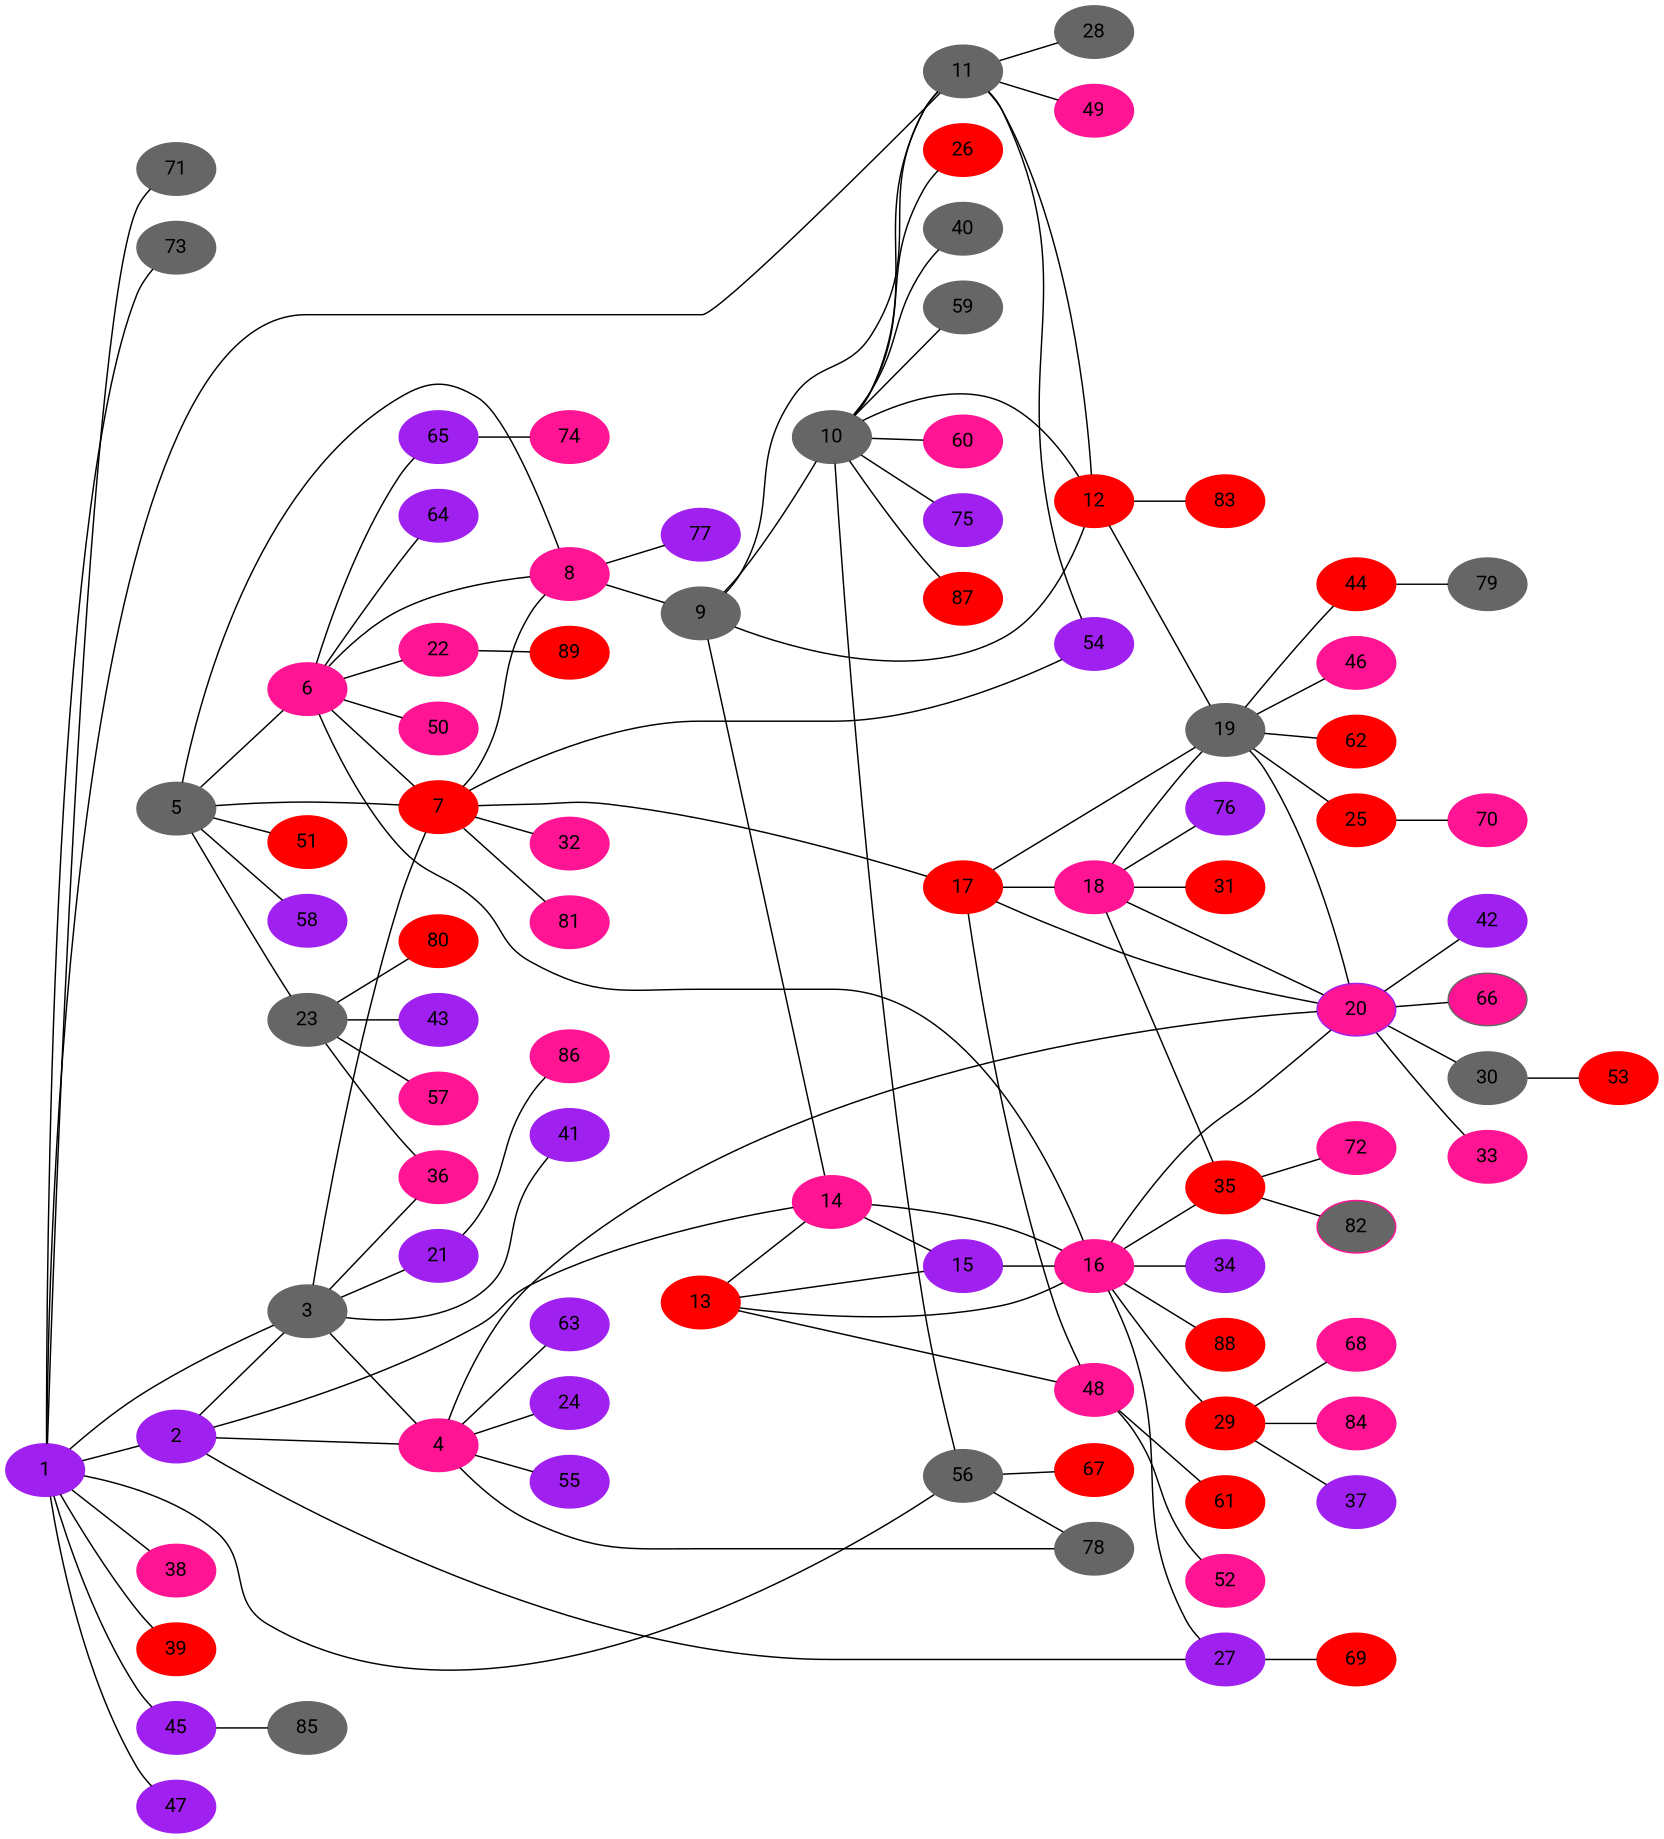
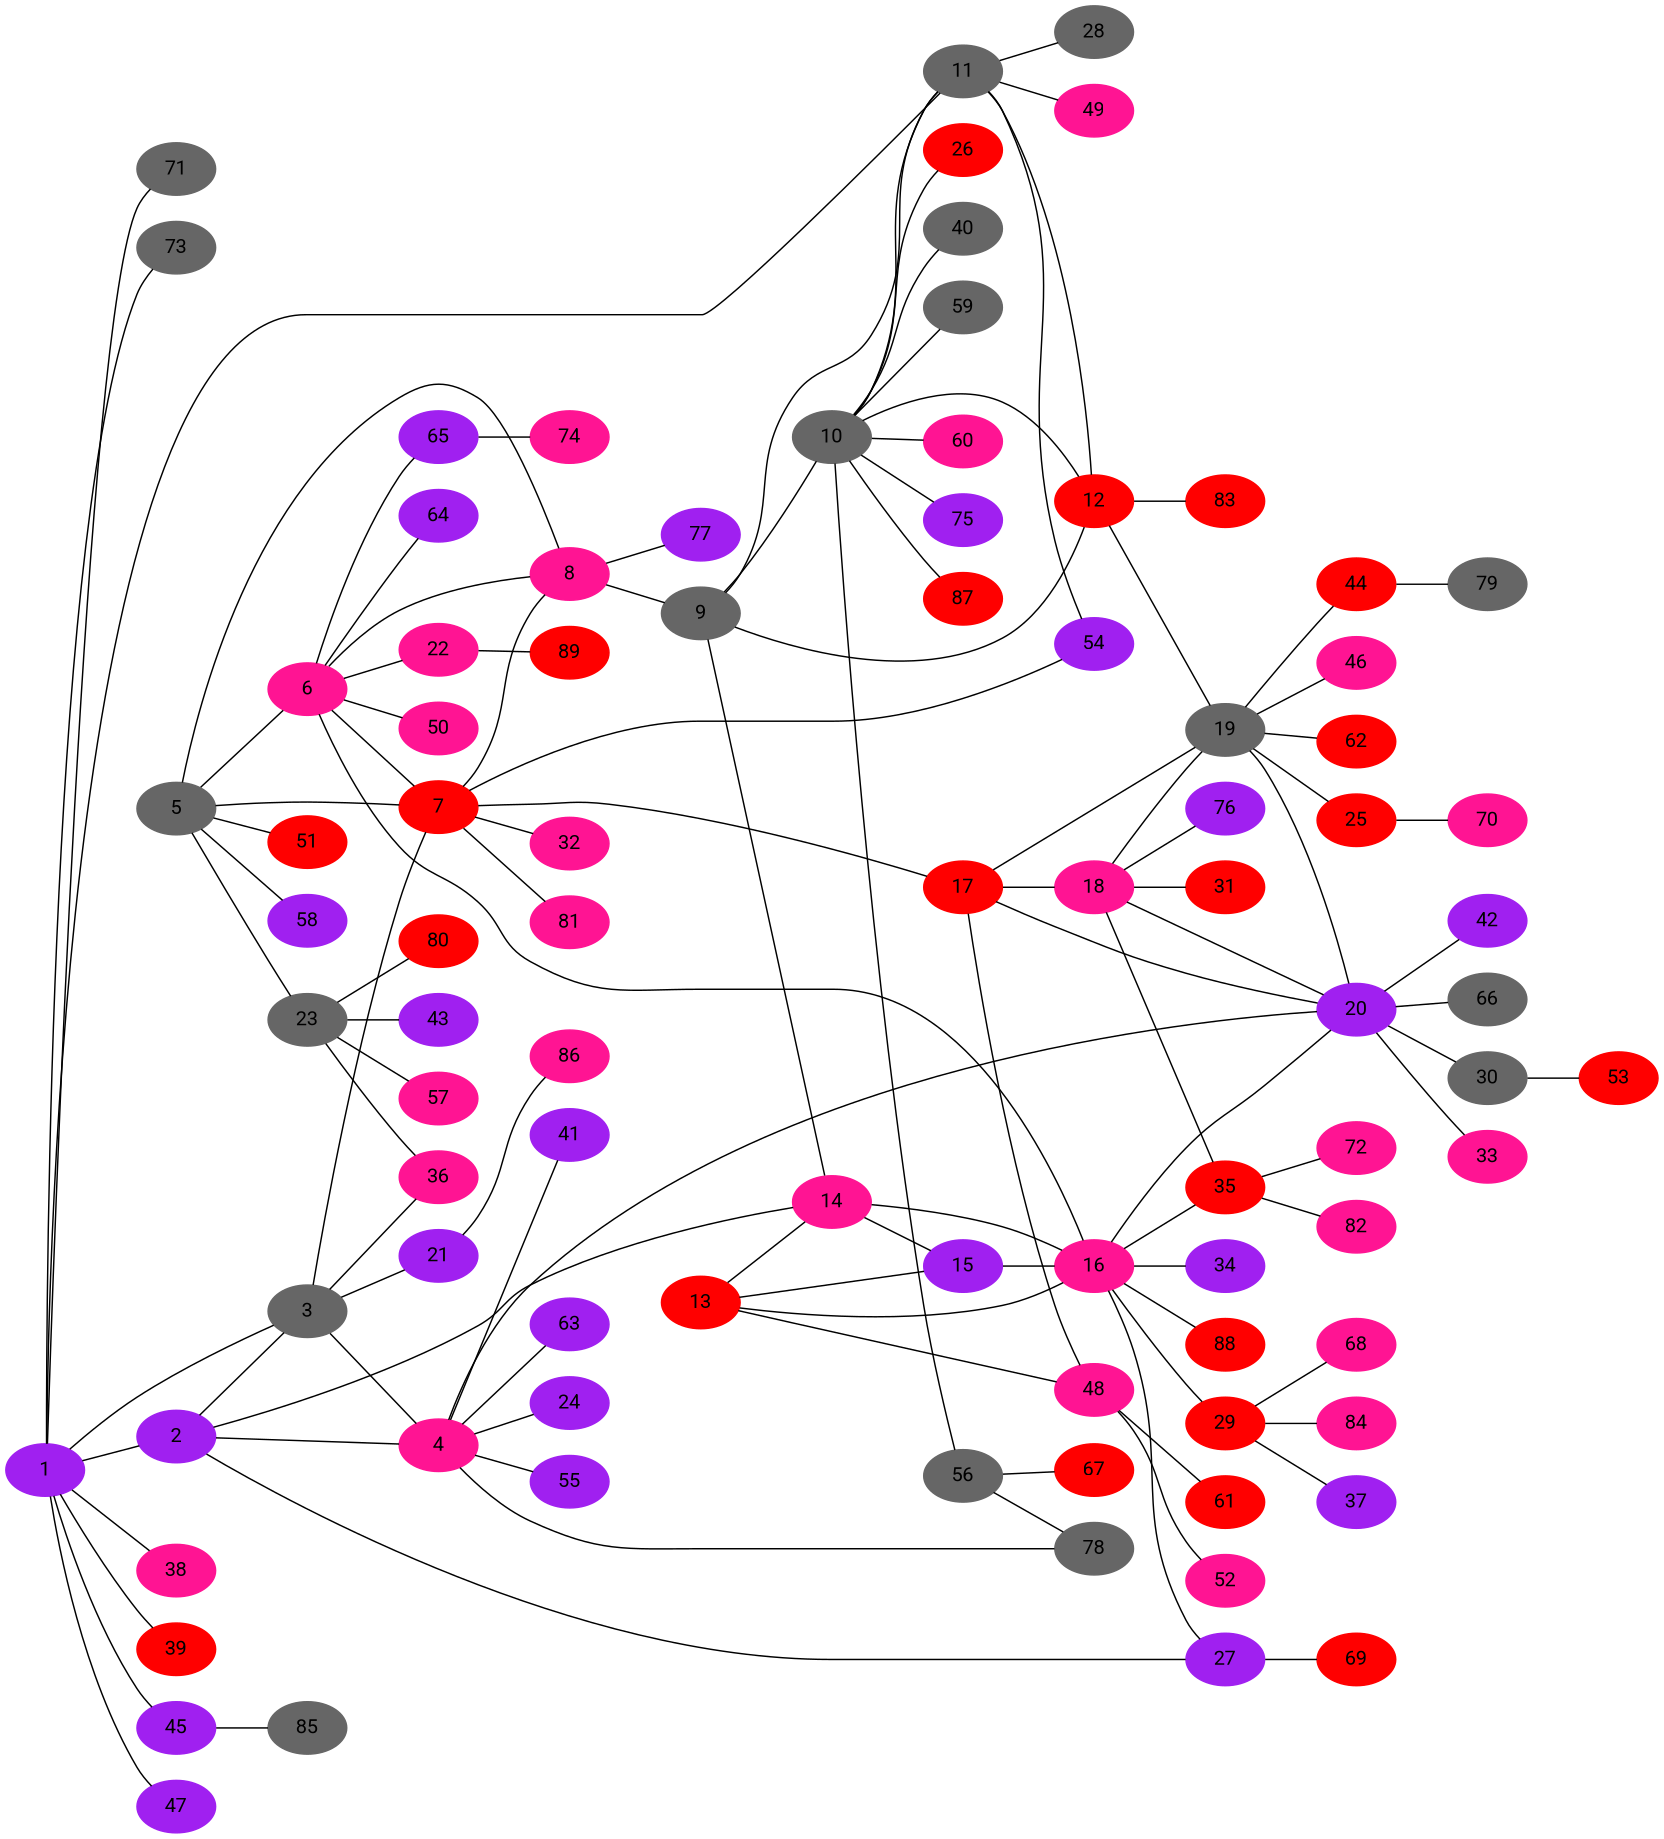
node "66": fillcolor deeppink -> gray40
node "20": fillcolor deeppink -> purple
node "82": fillcolor gray40 -> deeppink
edge "41" -- "3": now "41" -- "4"
edge "1" -- "56": removed
